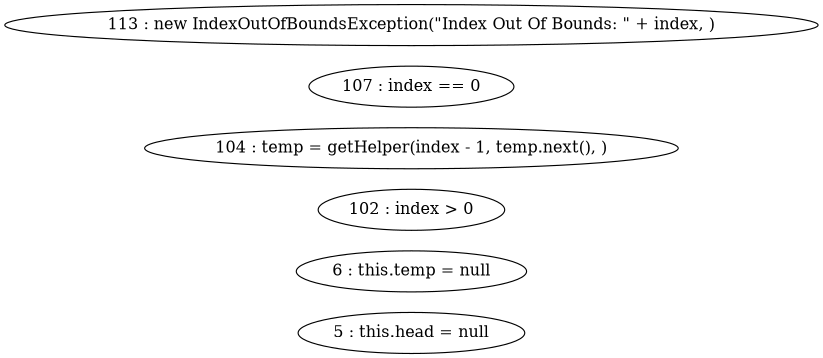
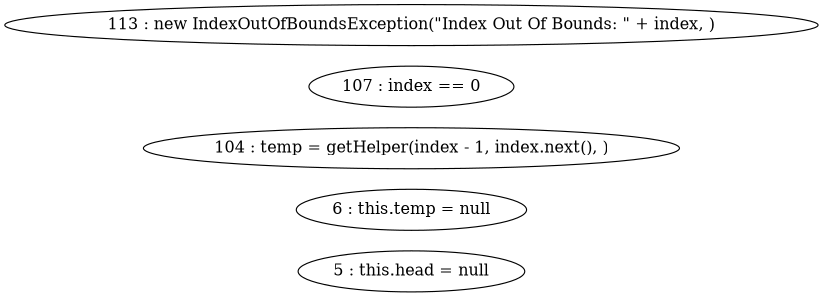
node "104 : temp = getHelper(index - 1, temp.next(), )": label "104 : temp = getHelper(index - 1, temp.next(), )" -> "104 : temp = getHelper(index - 1, index.next(), )"
node "102 : index > 0": removed
